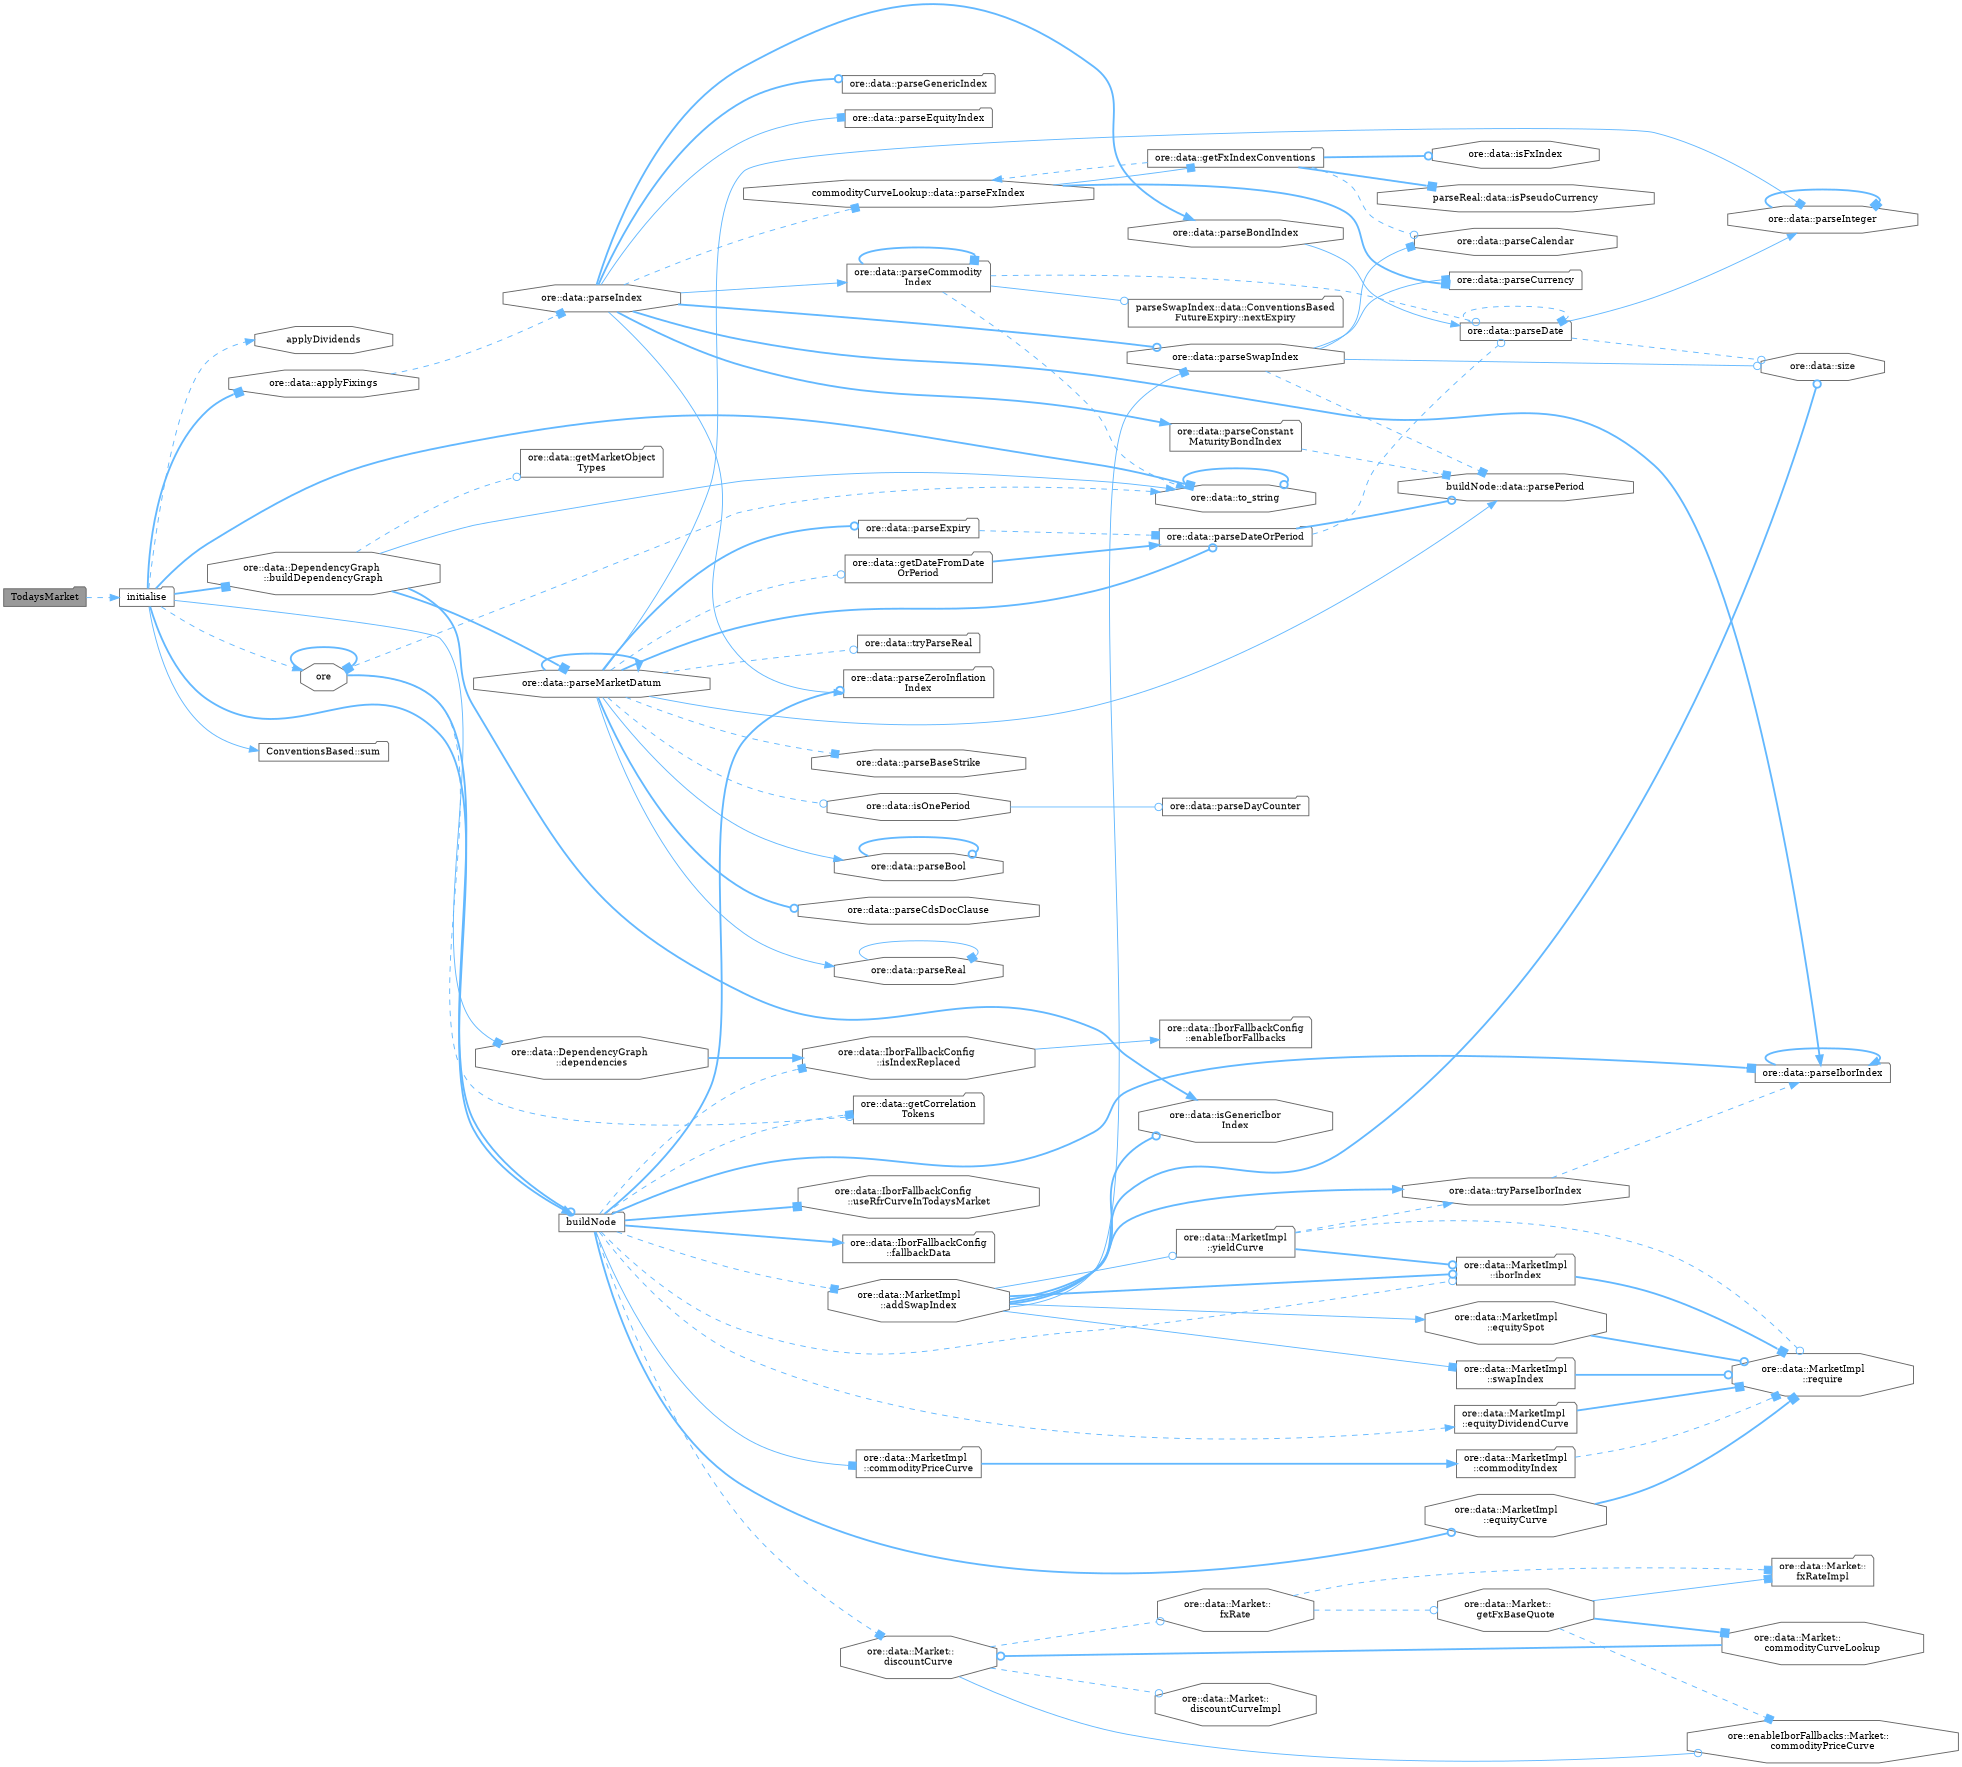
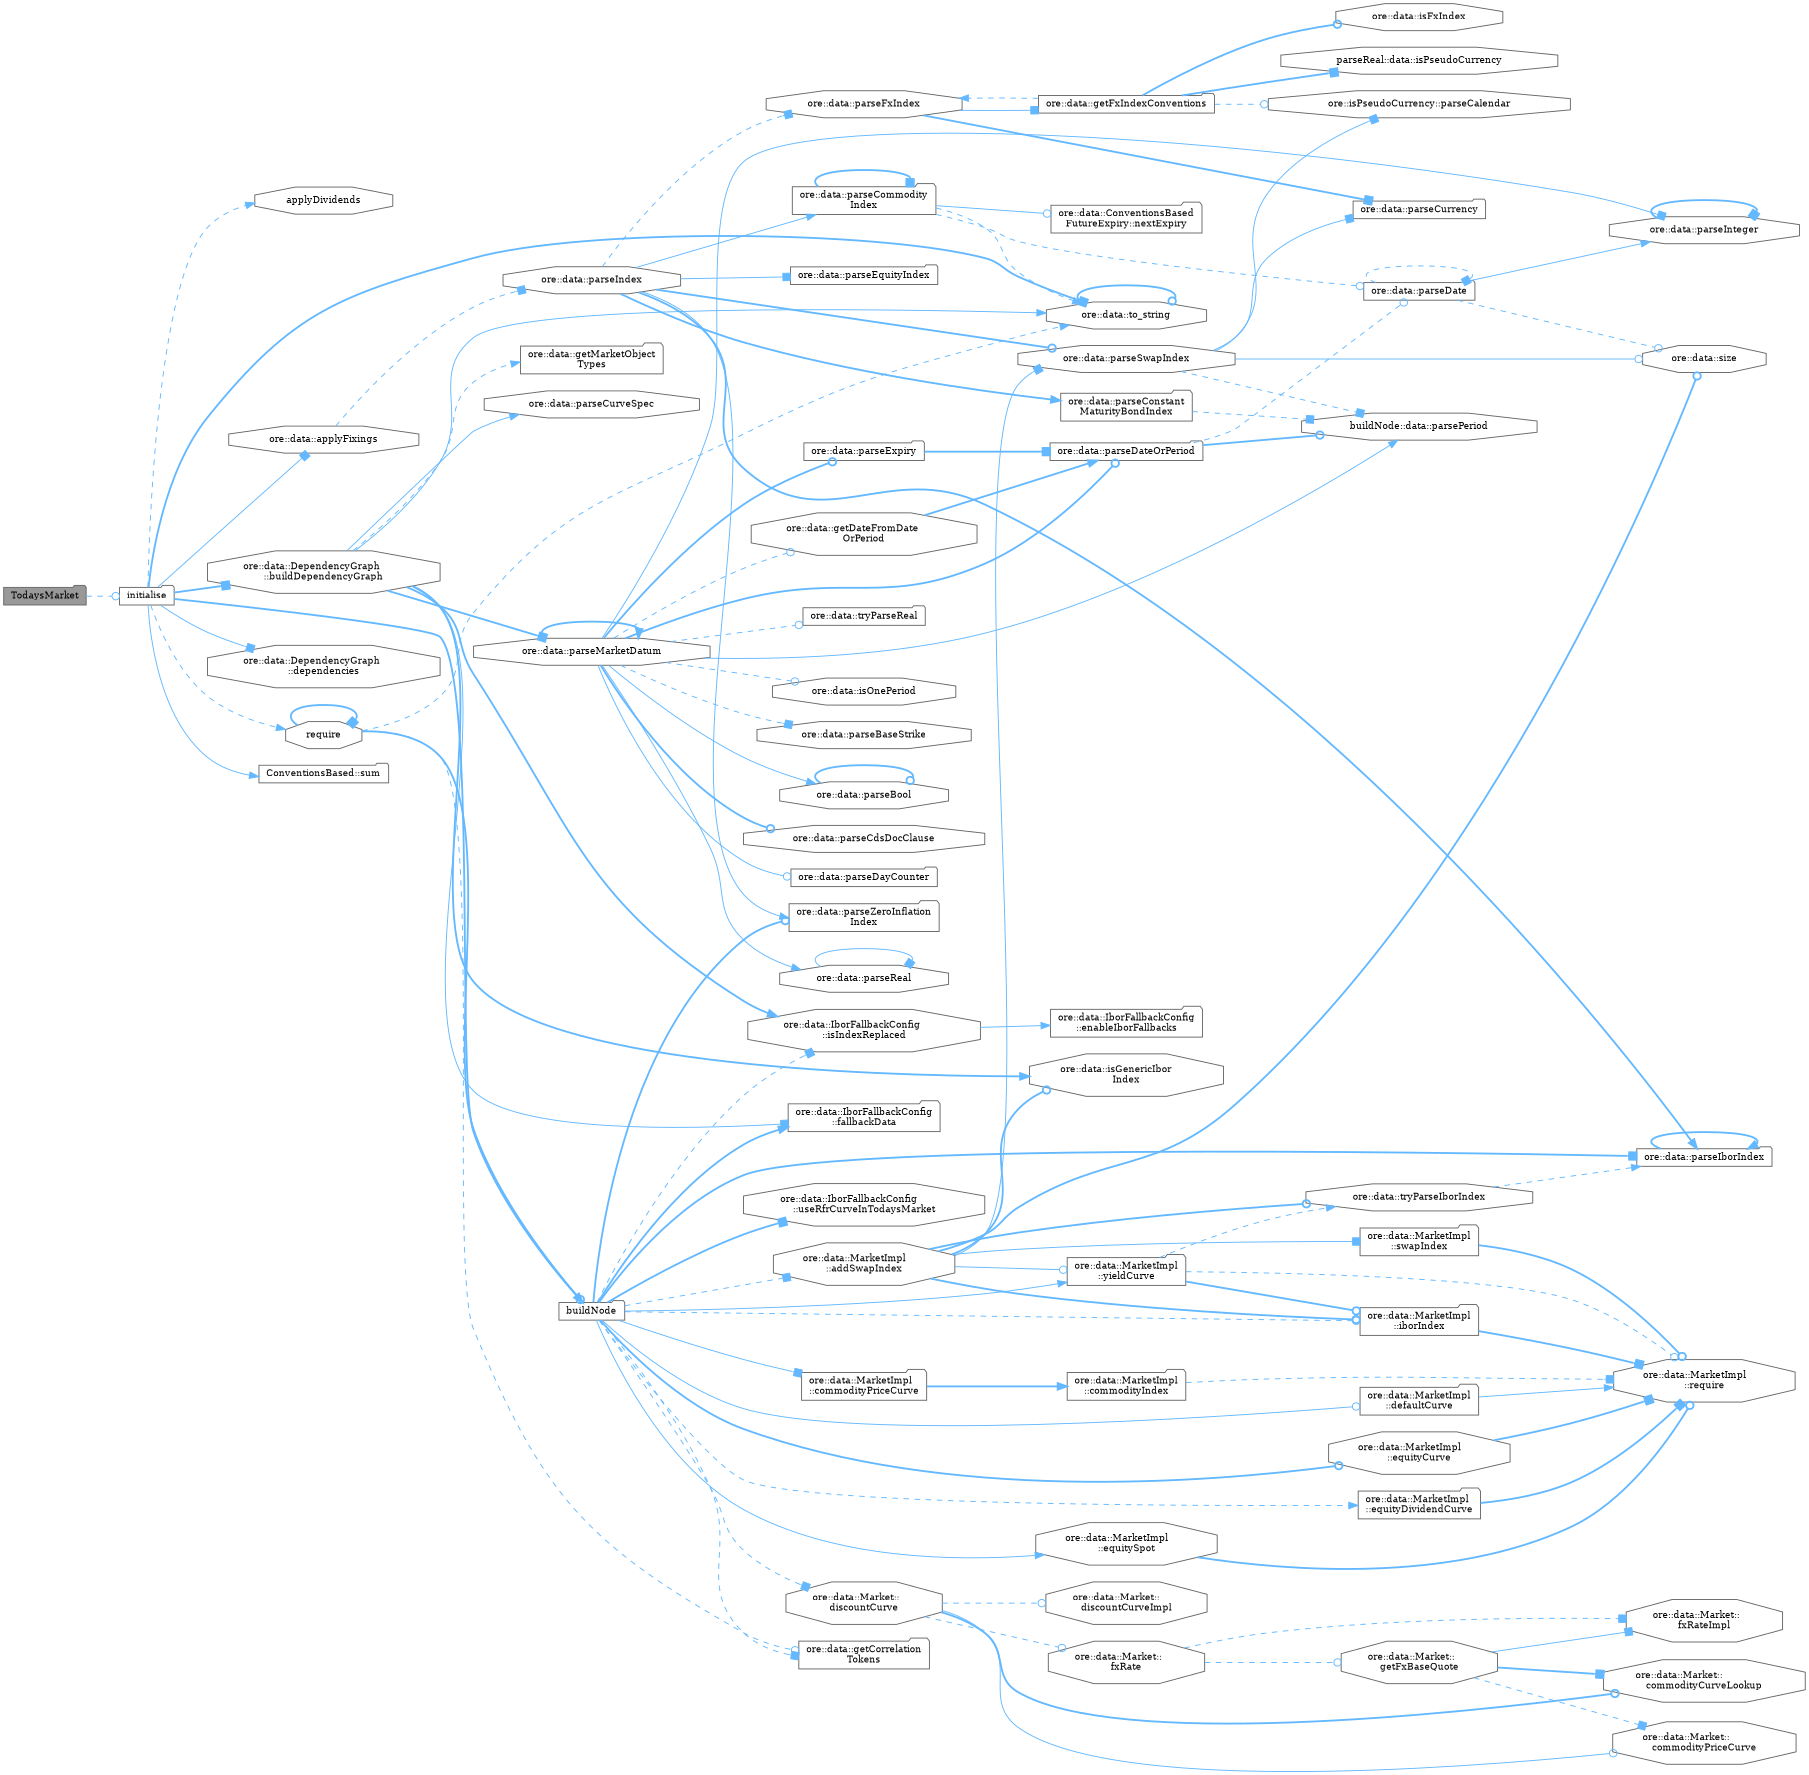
node "ore::data::parseGenericIndex": removed
node "commodityCurveLookup::data::parseFxIndex": label "commodityCurveLookup::data::parseFxIndex" -> "ore::data::parseFxIndex"
node "ore::data::parseBondIndex": removed
node "ore::data::parseCalendar": label "ore::data::parseCalendar" -> "ore::isPseudoCurrency::parseCalendar"
node "parseSwapIndex::data::ConventionsBased FutureExpiry::nextExpiry": label "parseSwapIndex::data::ConventionsBased FutureExpiry::nextExpiry" -> "ore::data::ConventionsBased FutureExpiry::nextExpiry"
node "ore::data::parseCurveSpec": added
edge "initialise" -> "ore::data::applyFixings": style bold -> solid
edge "ore::data::DependencyGraph ::buildDependencyGraph" -> "ore::data::getMarketObject Types": arrowhead odot -> normal
edge "ore::data::parseExpiry" -> "ore::data::parseDateOrPeriod": style dashed -> bold
node "ore::data::getDateFromDate OrPeriod": shape folder -> octagon
edge "TodaysMarket" -> "initialise": arrowhead normal -> odot
node "ore": label "ore" -> "require"
edge "ore::data::isOnePeriod" -> "ore::data::parseDayCounter": now "ore::data::parseMarketDatum" -> "ore::data::parseDayCounter"
edge "ore::data::DependencyGraph ::buildDependencyGraph" -> "ore::data::IborFallbackConfig ::fallbackData": added
edge "ore::data::DependencyGraph ::dependencies" -> "ore::data::IborFallbackConfig ::isIndexReplaced": now "ore::data::DependencyGraph ::buildDependencyGraph" -> "ore::data::IborFallbackConfig ::isIndexReplaced"
edge "ore::data::MarketImpl ::addSwapIndex" -> "ore::data::tryParseIborIndex": arrowhead normal -> odot
edge "buildNode" -> "ore::data::MarketImpl ::yieldCurve": added
edge "ore::data::MarketImpl ::addSwapIndex" -> "ore::data::MarketImpl ::equitySpot": now "buildNode" -> "ore::data::MarketImpl ::equitySpot"
node "ore::data::MarketImpl ::defaultCurve": added
node "ore::data::Market:: fxRateImpl": shape folder -> octagon
edge "ore::data::Market:: commodityCurveLookup" -> "ore::data::Market:: discountCurve": reversed
node "ore::enableIborFallbacks::Market:: commodityPriceCurve": label "ore::enableIborFallbacks::Market:: commodityPriceCurve" -> "ore::data::Market:: commodityPriceCurve"
